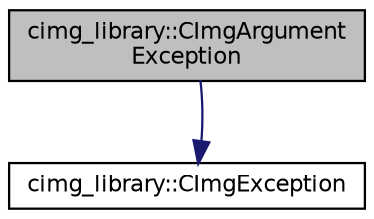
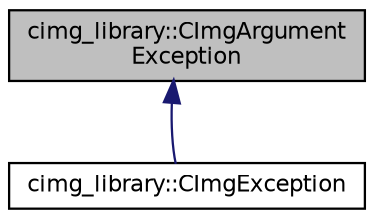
edge "cimg_library::CImgArgument Exception" -> "cimg_library::CImgException": reversed
